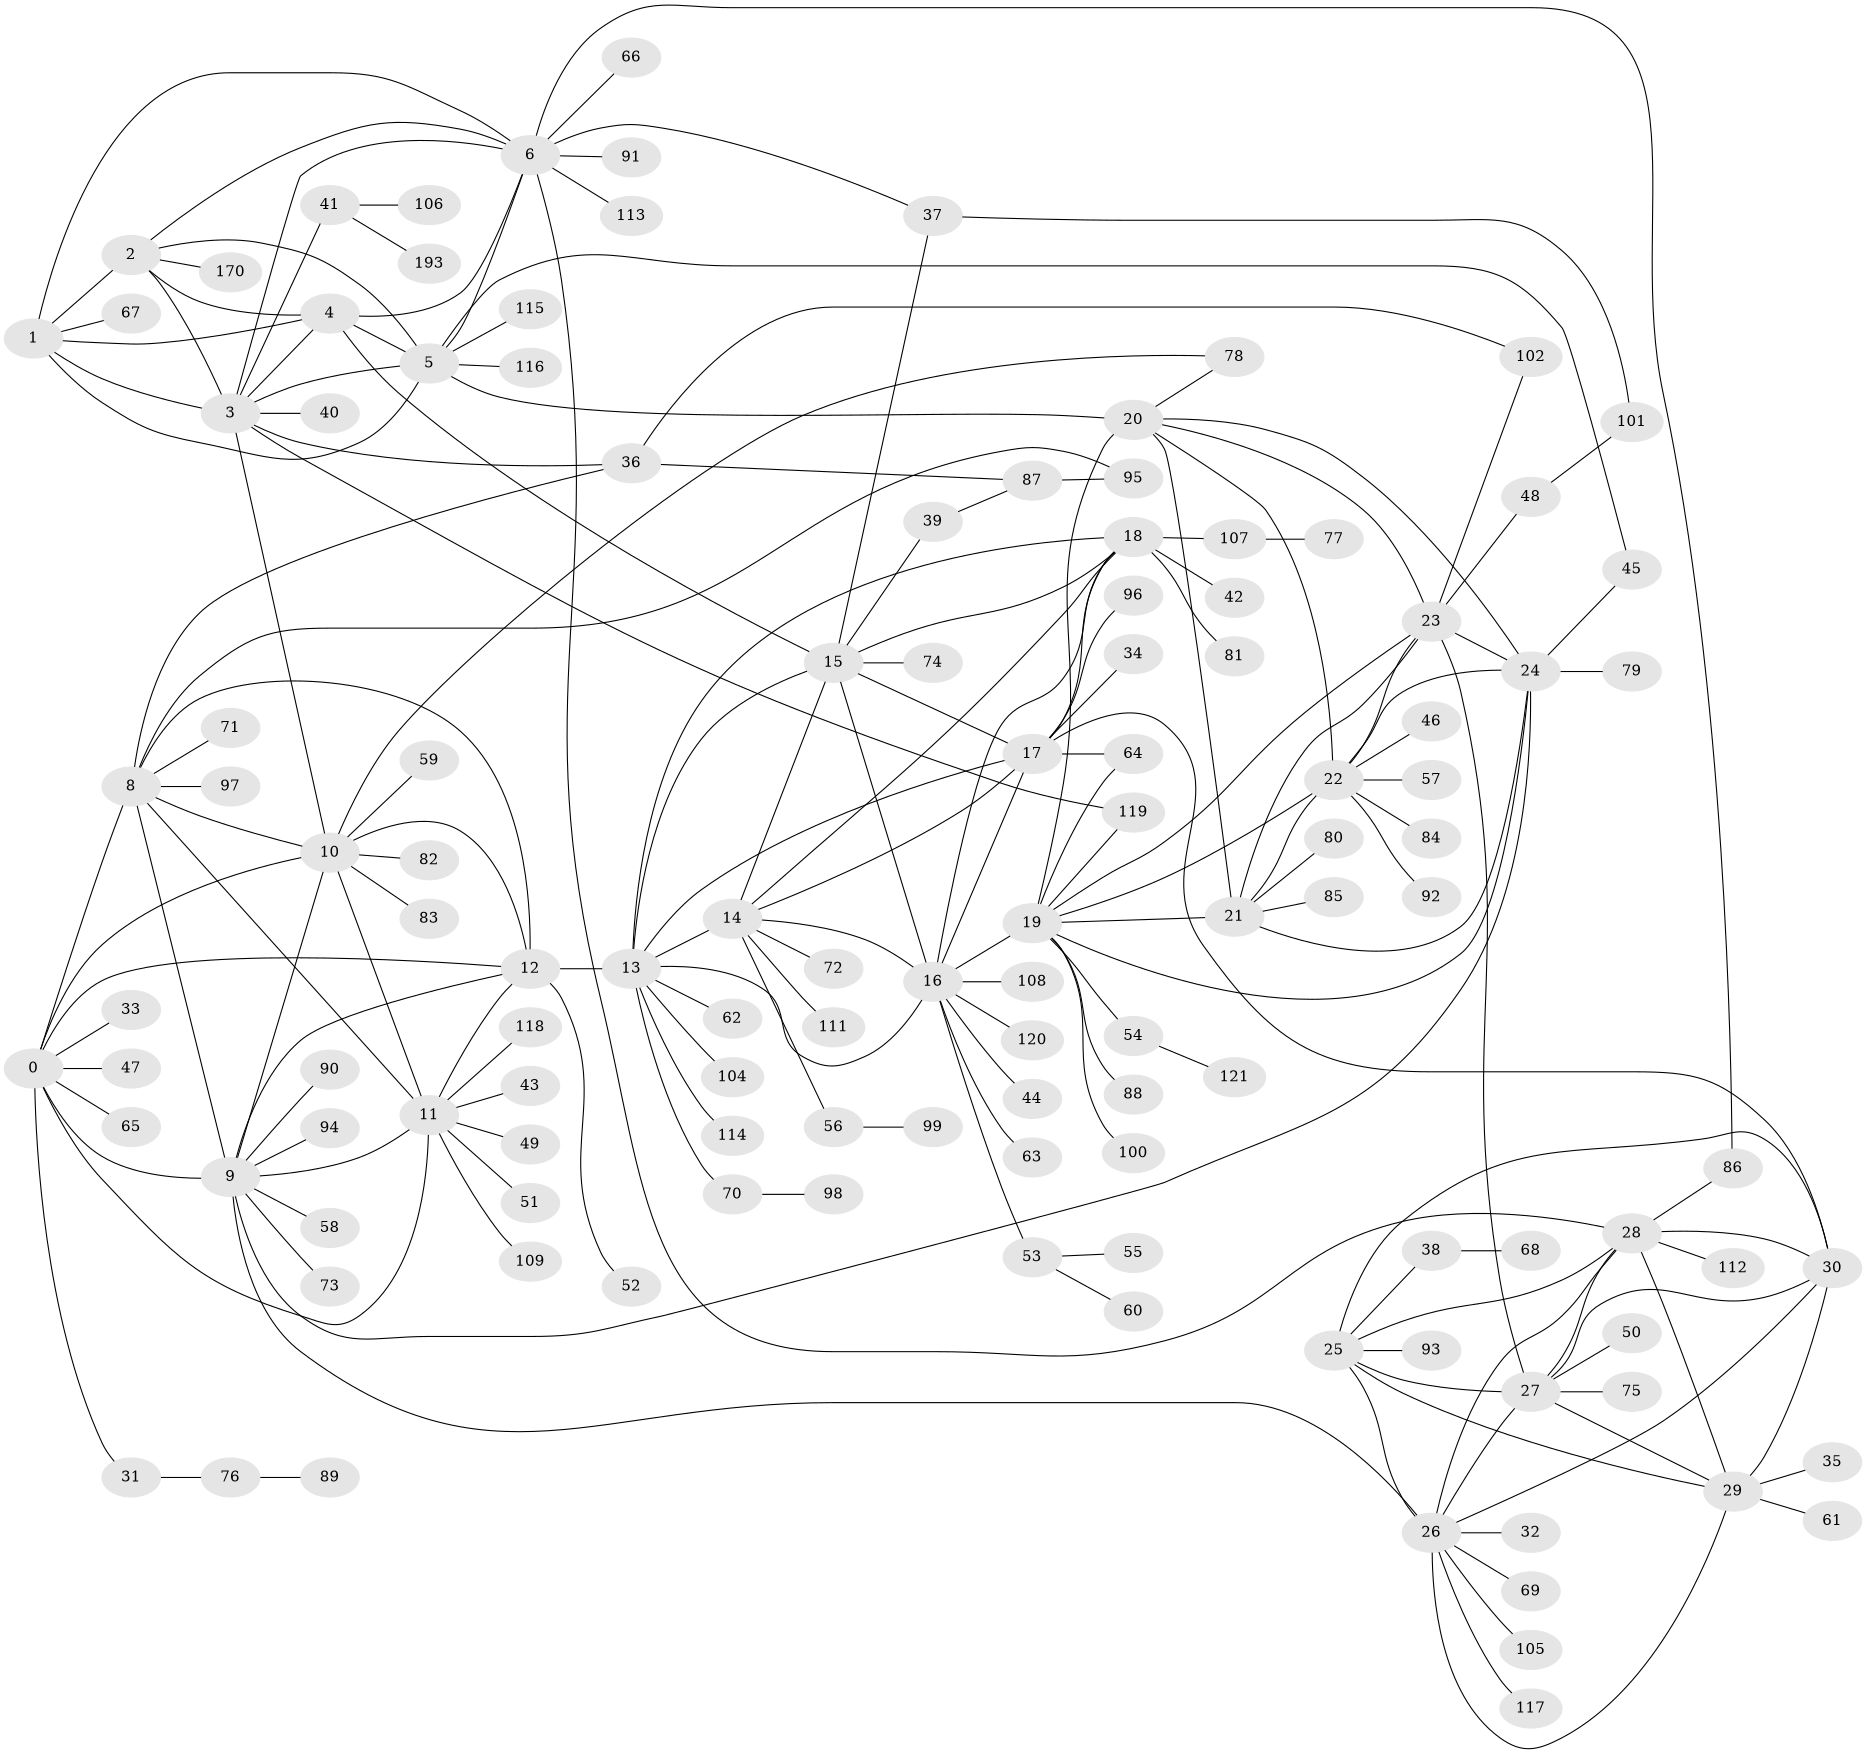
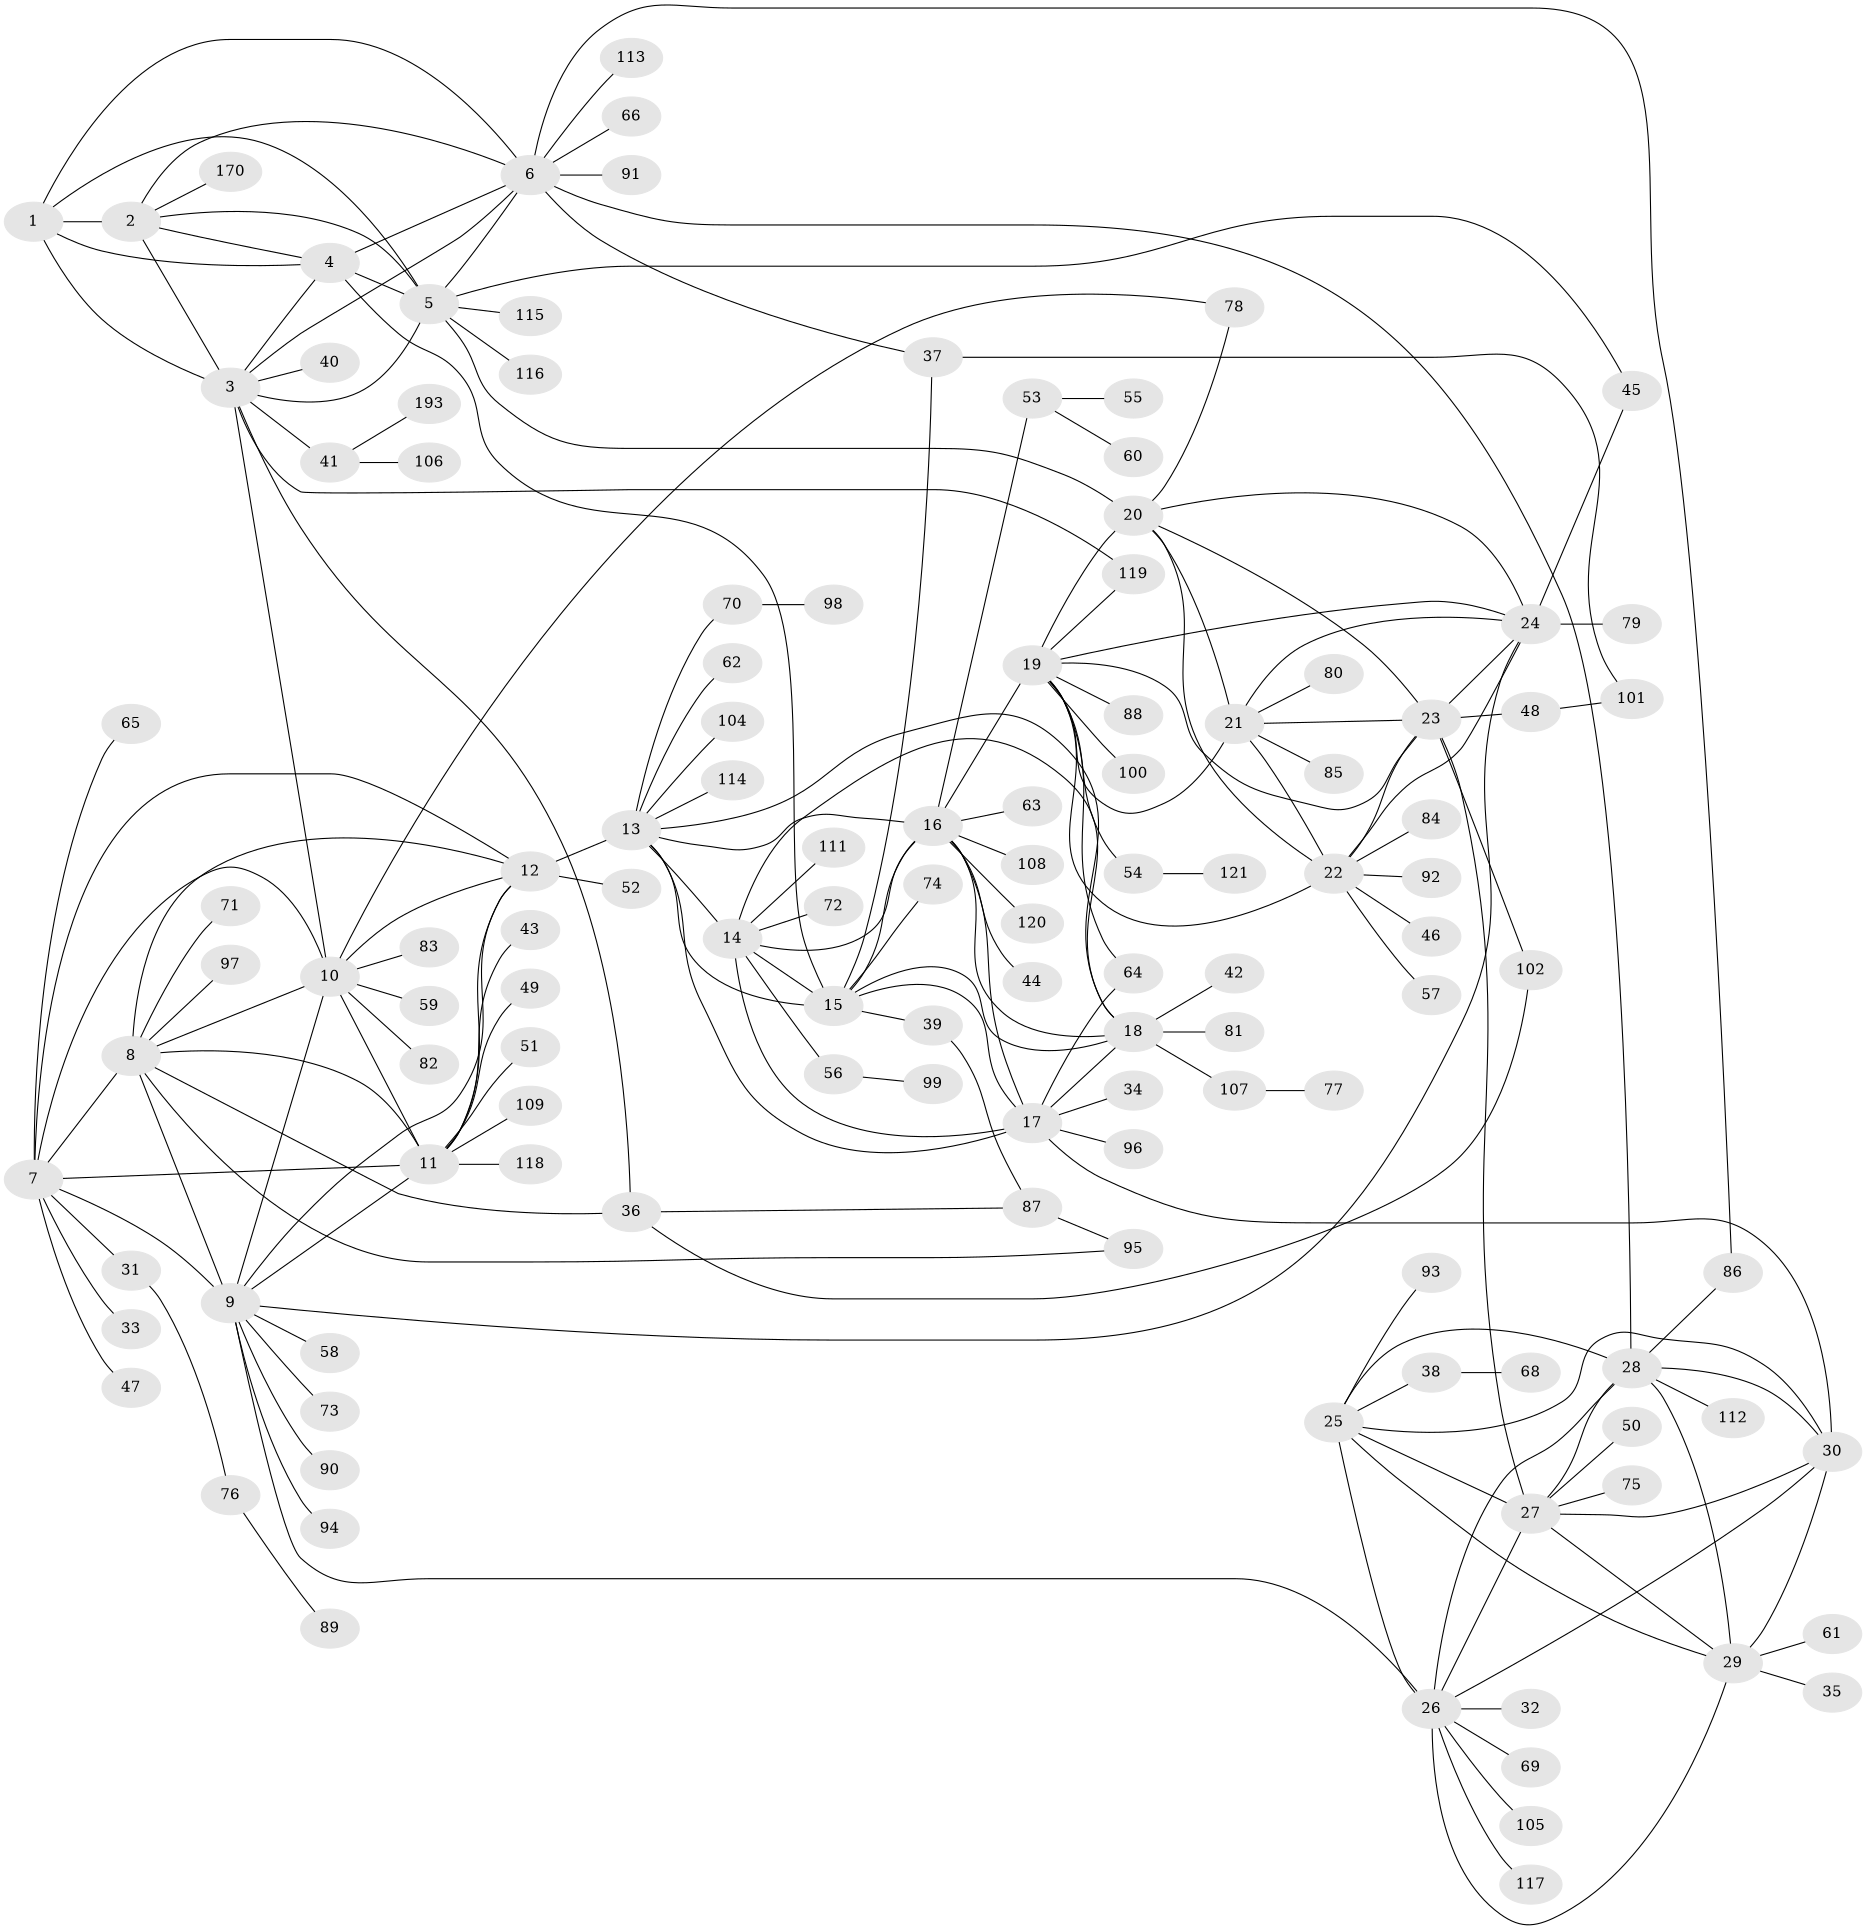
node "67": removed
node "0": label "0" -> "7"
